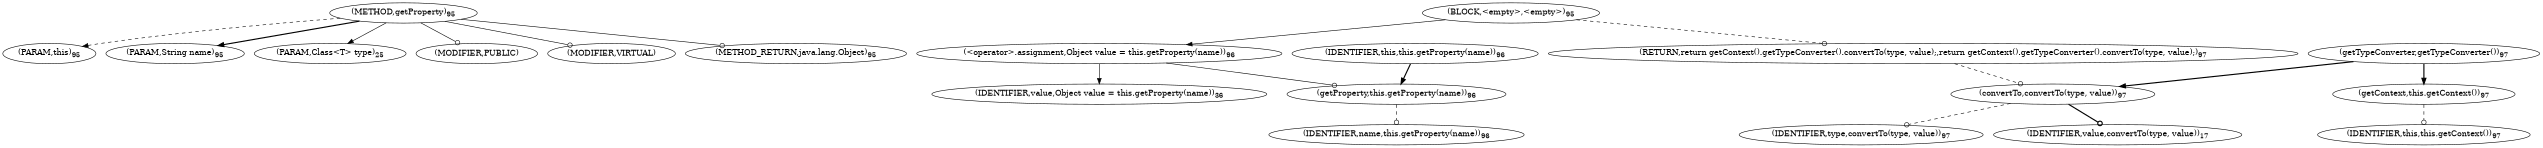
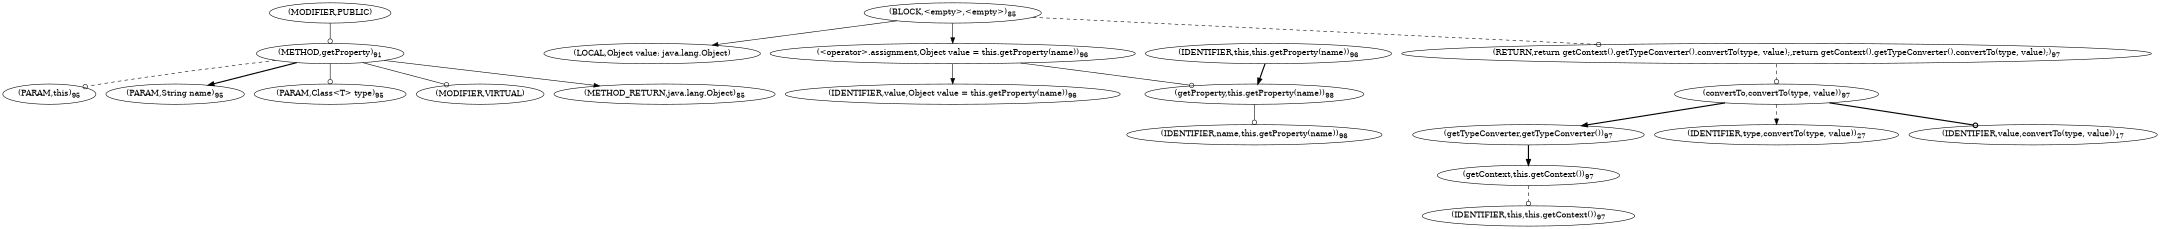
node "(METHOD,getProperty)": text "95" -> "91"
node "(BLOCK,<empty>,<empty>)": text "95" -> "85"
edge "(METHOD,getProperty)" -> "(PARAM,this)": arrowhead normal -> odot
edge "(METHOD,getProperty)" -> "(PARAM,Class<T> type)": arrowhead normal -> odot
edge "(METHOD,getProperty)" -> "(MODIFIER,PUBLIC)": reversed
edge "(METHOD,getProperty)" -> "(METHOD_RETURN,java.lang.Object)": arrowhead odot -> normal
node "(PARAM,Class<T> type)": text "25" -> "95"
node "(METHOD_RETURN,java.lang.Object)": text "95" -> "85"
node "(LOCAL,Object value: java.lang.Object)": added
edge "(getTypeConverter,getTypeConverter())" -> "(convertTo,convertTo(type, value))": reversed
node "(IDENTIFIER,value,Object value = this.getProperty(name))": text "36" -> "96"
node "(getProperty,this.getProperty(name))": text "96" -> "98"
edge "(getProperty,this.getProperty(name))" -> "(IDENTIFIER,name,this.getProperty(name))": style dashed -> solid
edge "(convertTo,convertTo(type, value))" -> "(IDENTIFIER,type,convertTo(type, value))": arrowhead odot -> normal
node "(IDENTIFIER,type,convertTo(type, value))": text "97" -> "27"
